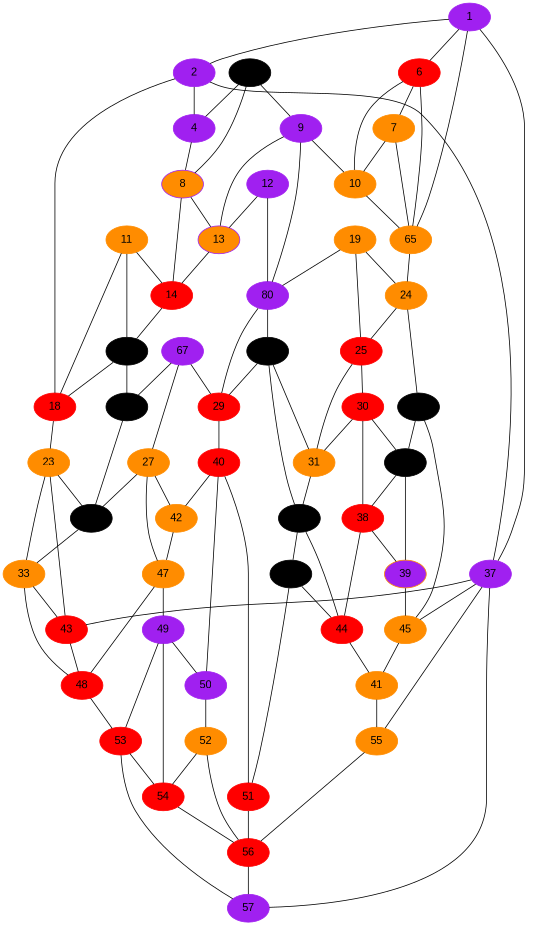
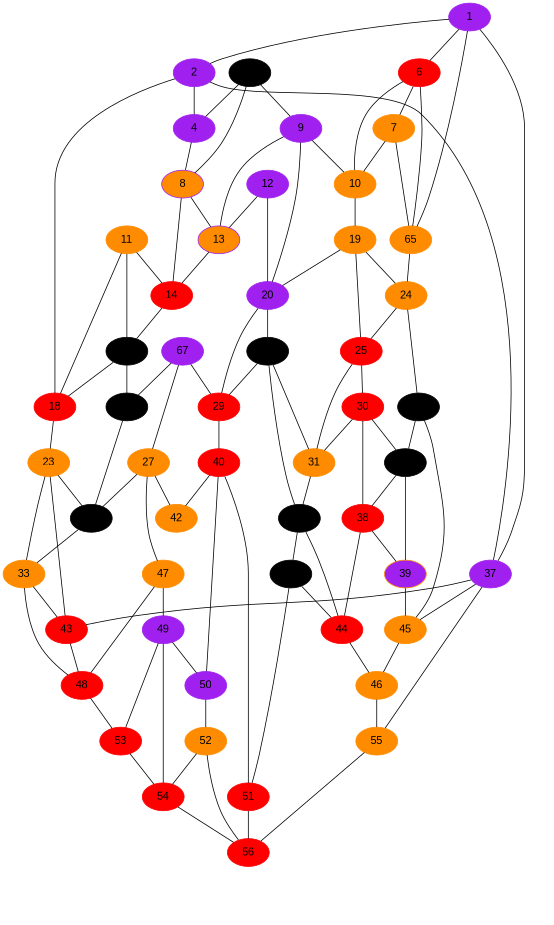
edge "10" -- "65": now "10" -- "19"
node "80": label "80" -> "20"
edge "42" -- "47": removed
node "41": label "41" -> "46"
node "57": removed
